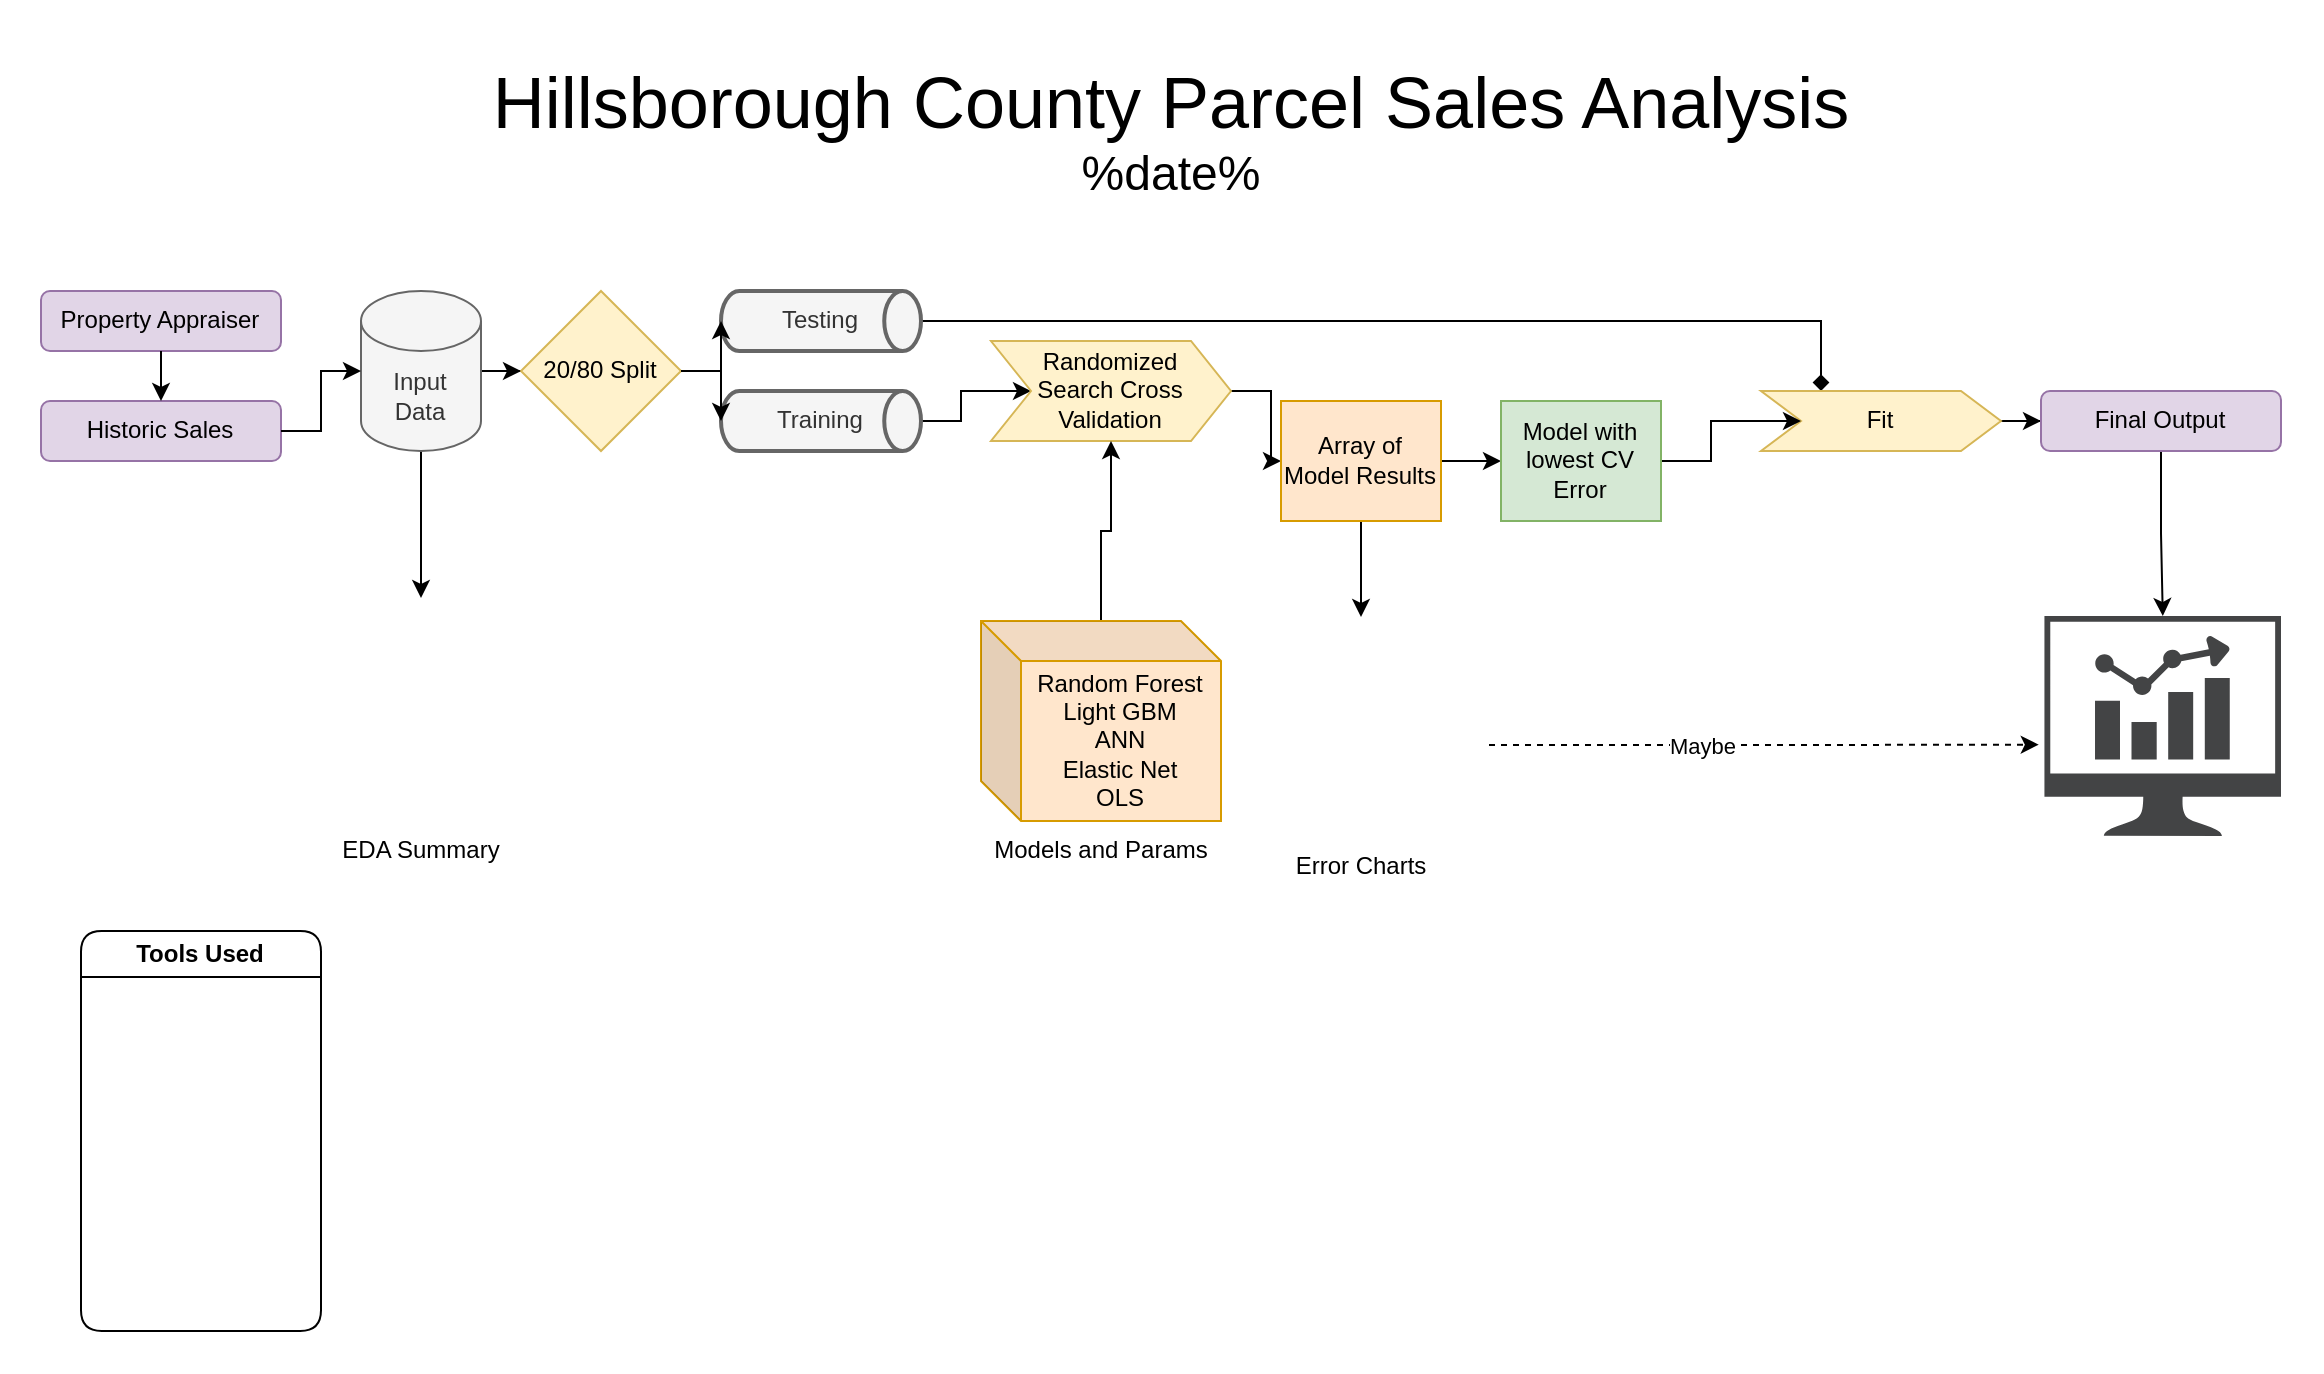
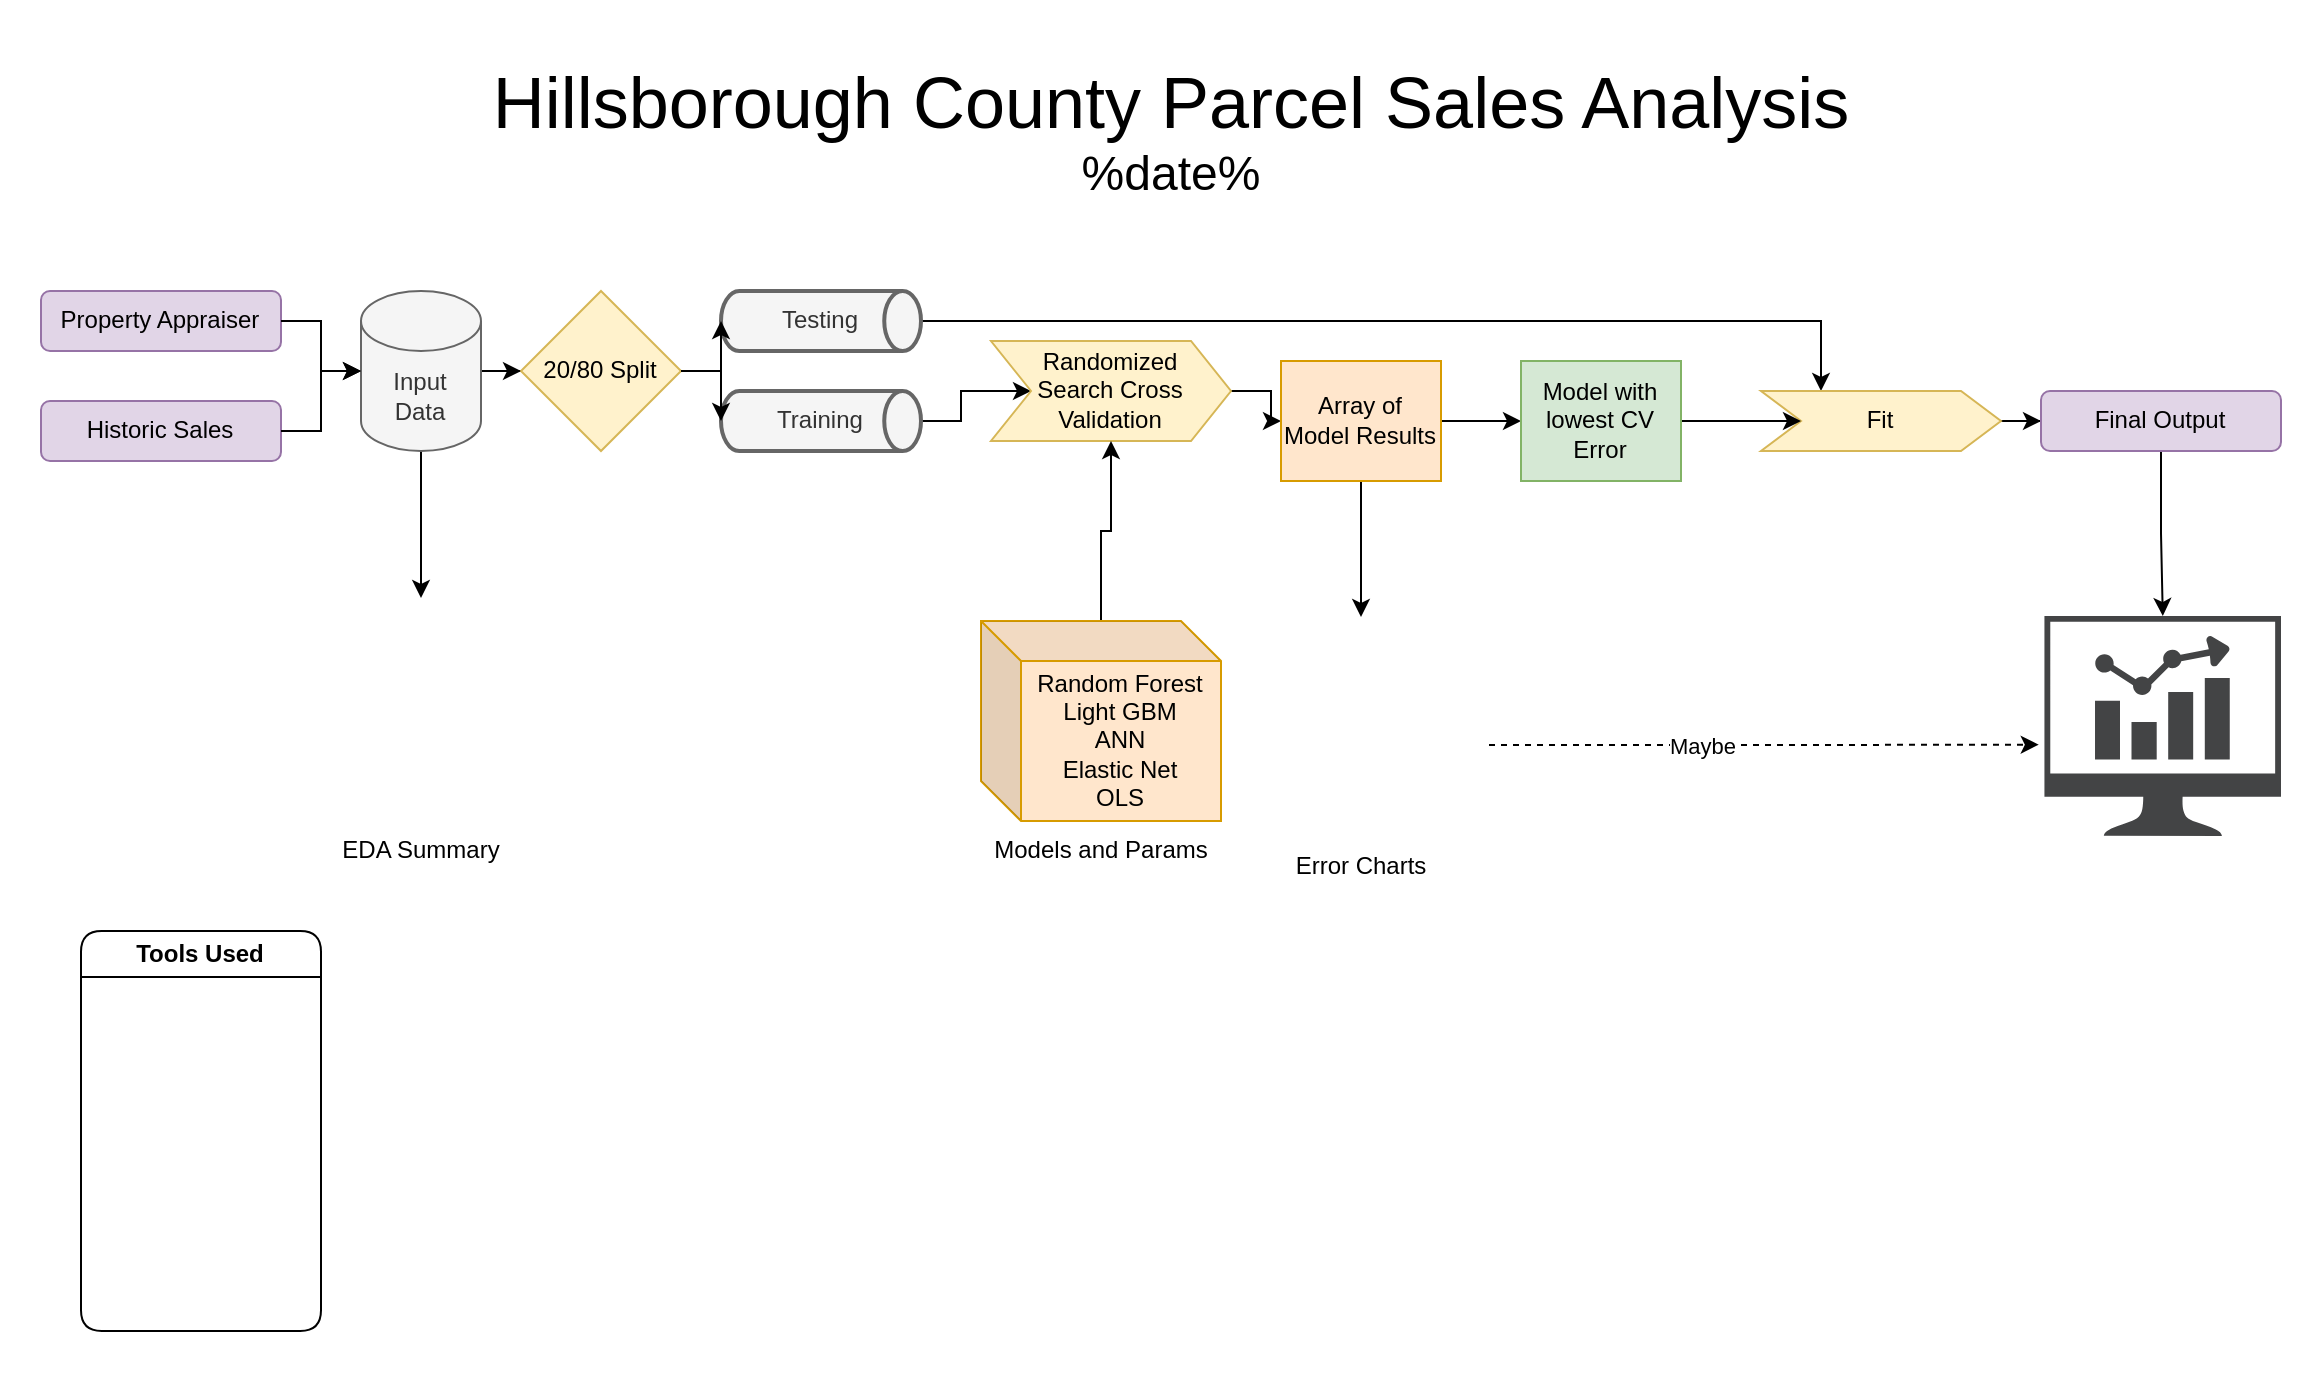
edge "Testing" -> "Fit": arrowhead diamond -> classic
edge "Property Appraiser" -> "Historic Sales": now "Property Appraiser" -> "Input Data"
node "Array of Model Results": moved (1361, 461) -> (1361, 421)
node "Model with lowest CV Error": moved (1581, 461) -> (1601, 421)
